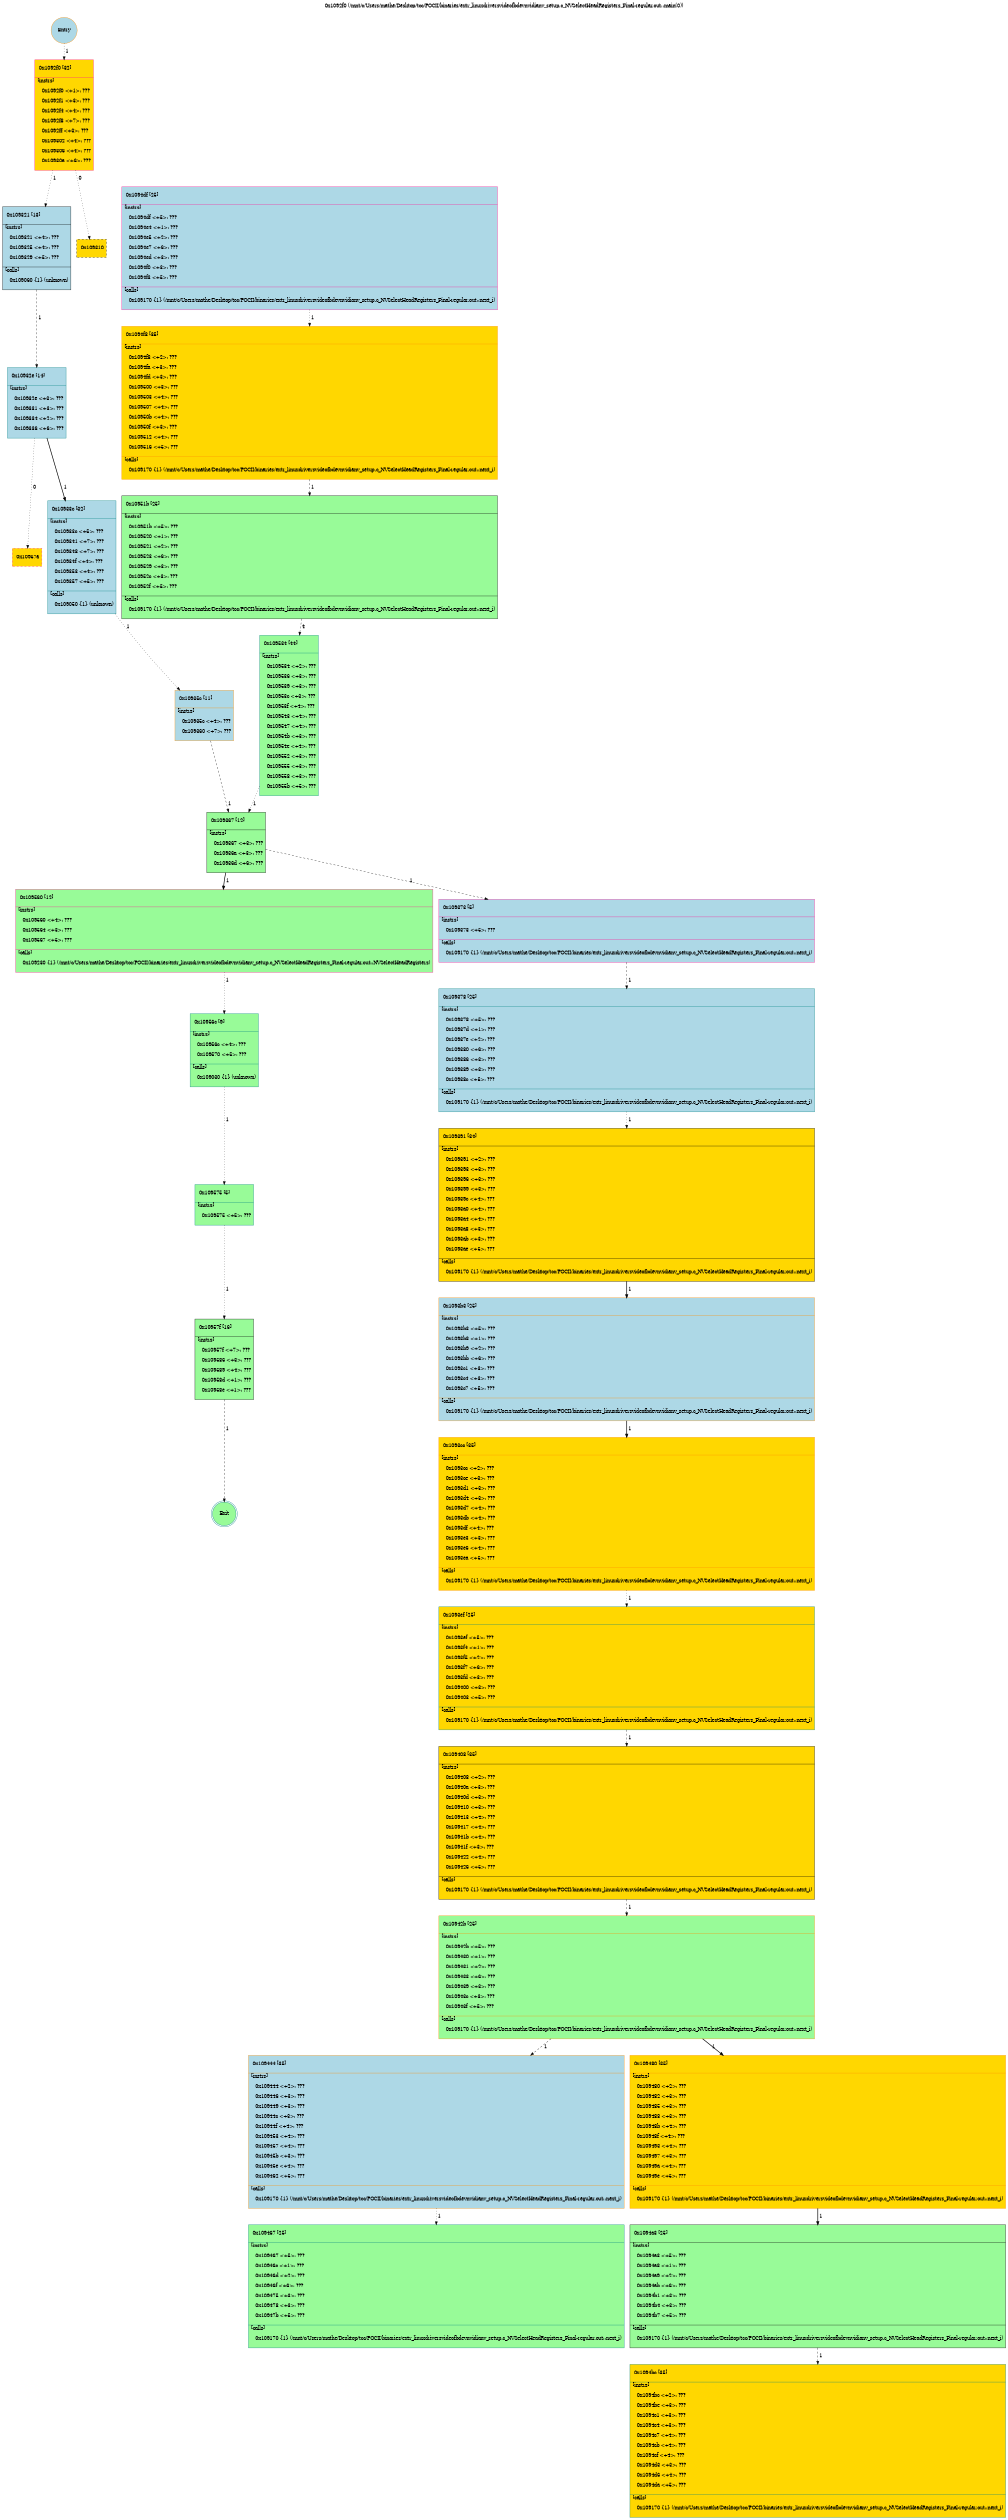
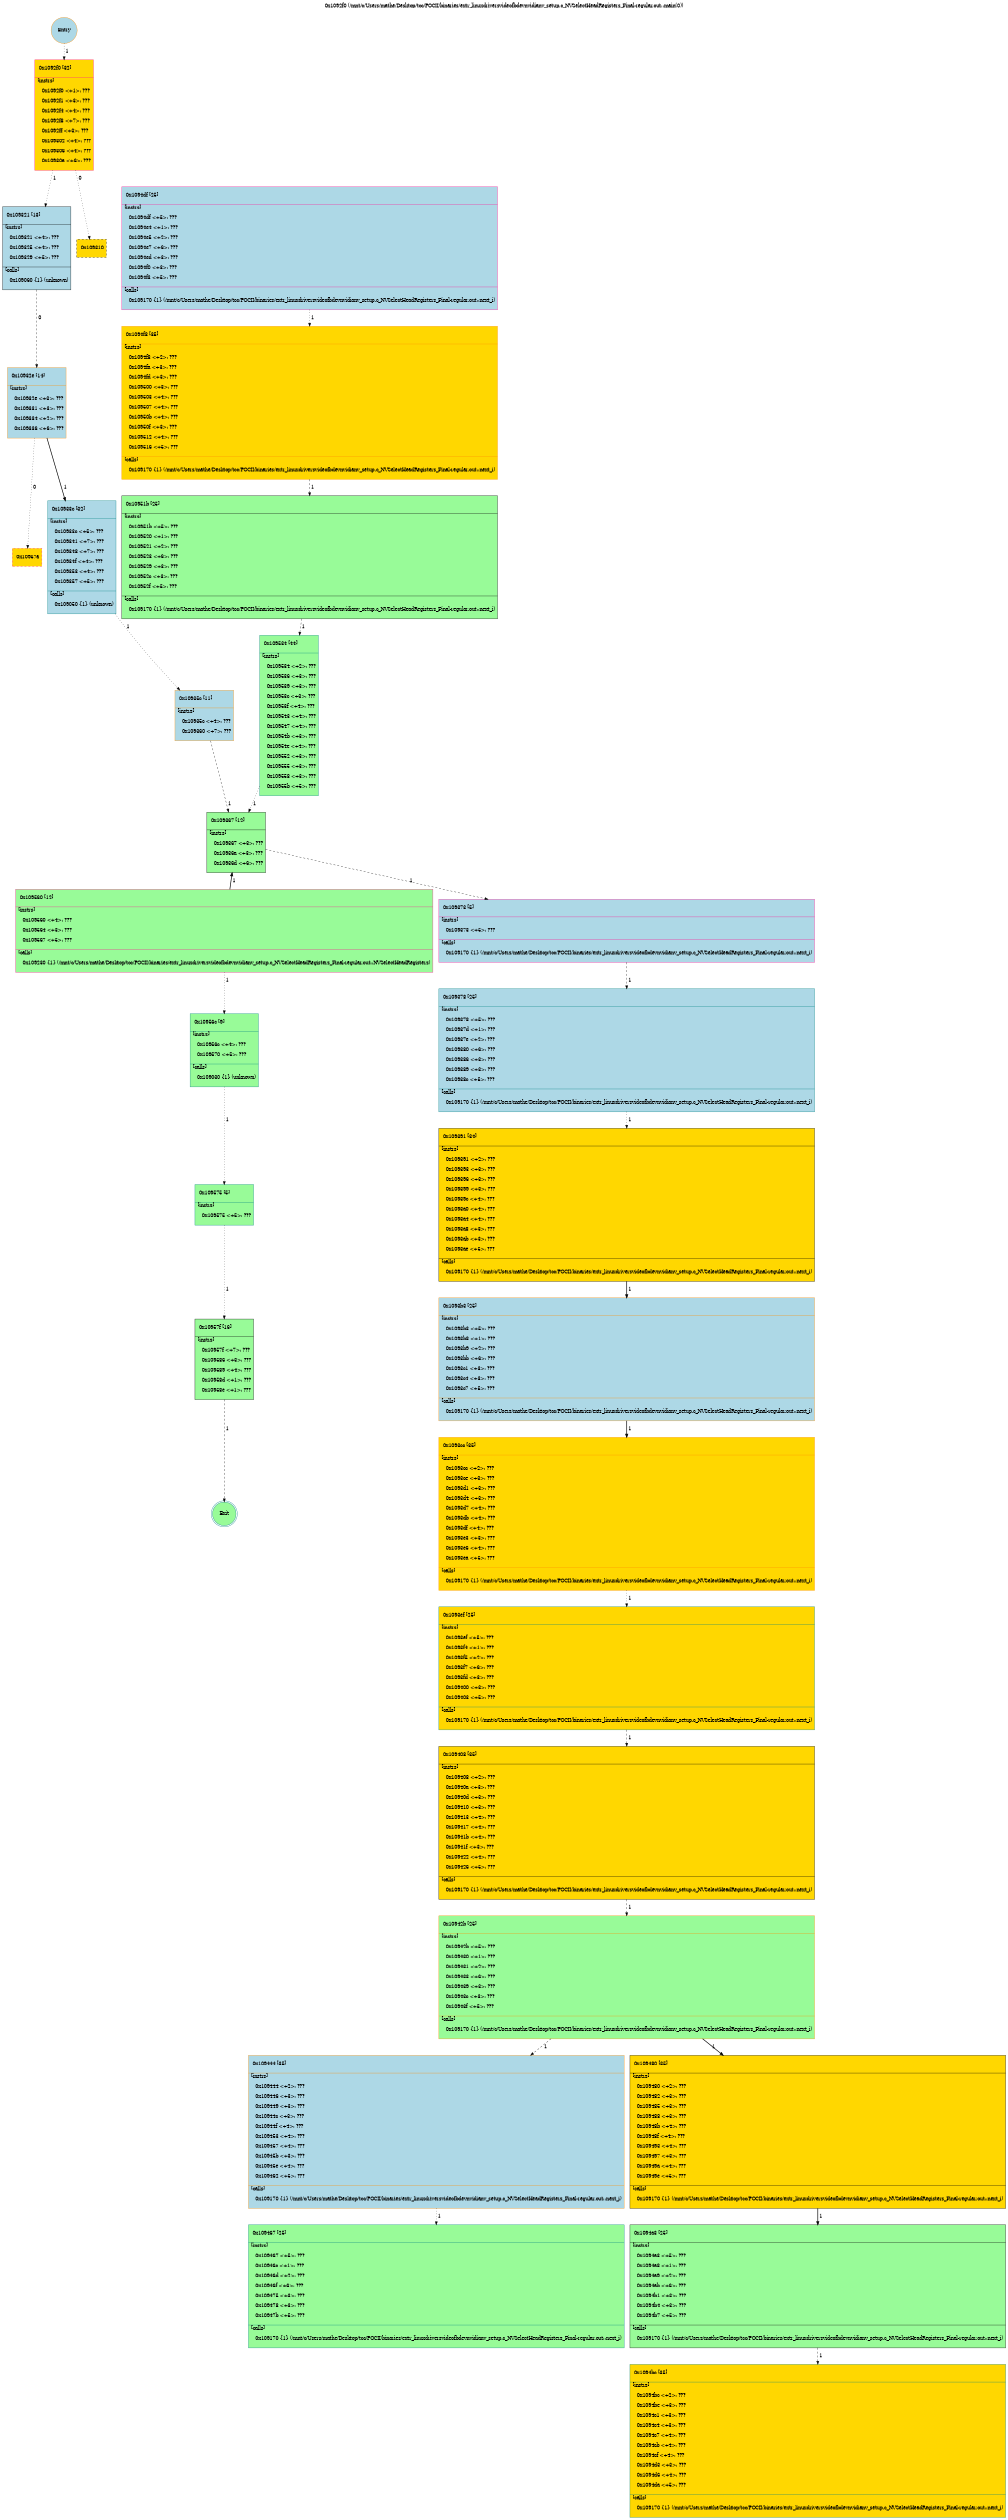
edge "0x109321 [13]" -> "0x10932e [14]": label " 1" -> " 0"
node "0x10932e [14]": color teal -> darkorange
edge "0x10951b [25]" -> "0x109534 [44]": label " 4" -> " 1"
edge "0x109367 [12]" -> "0x109560 [12]": reversed
node "0x109480 [35]": color darkorange -> black
